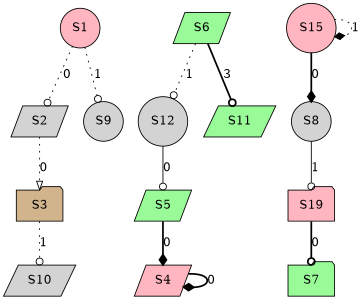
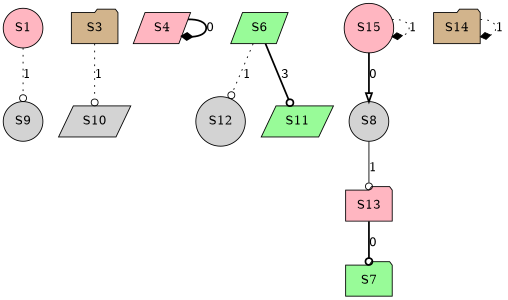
node "S14": added
edge "S15" -> "S8": arrowhead diamond -> onormal
node "S2": removed
node "S5": removed
node "S19": label "S19" -> "S13"
